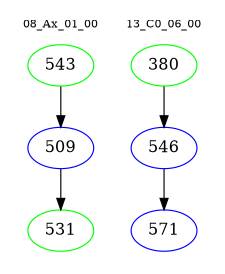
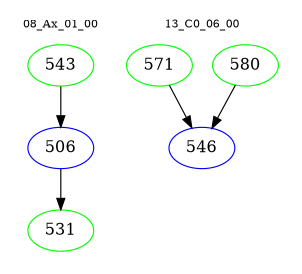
node "380": label "380" -> "580"
node "509": label "509" -> "506"
edge "546" -> "571": reversed
node "571": color blue -> green
